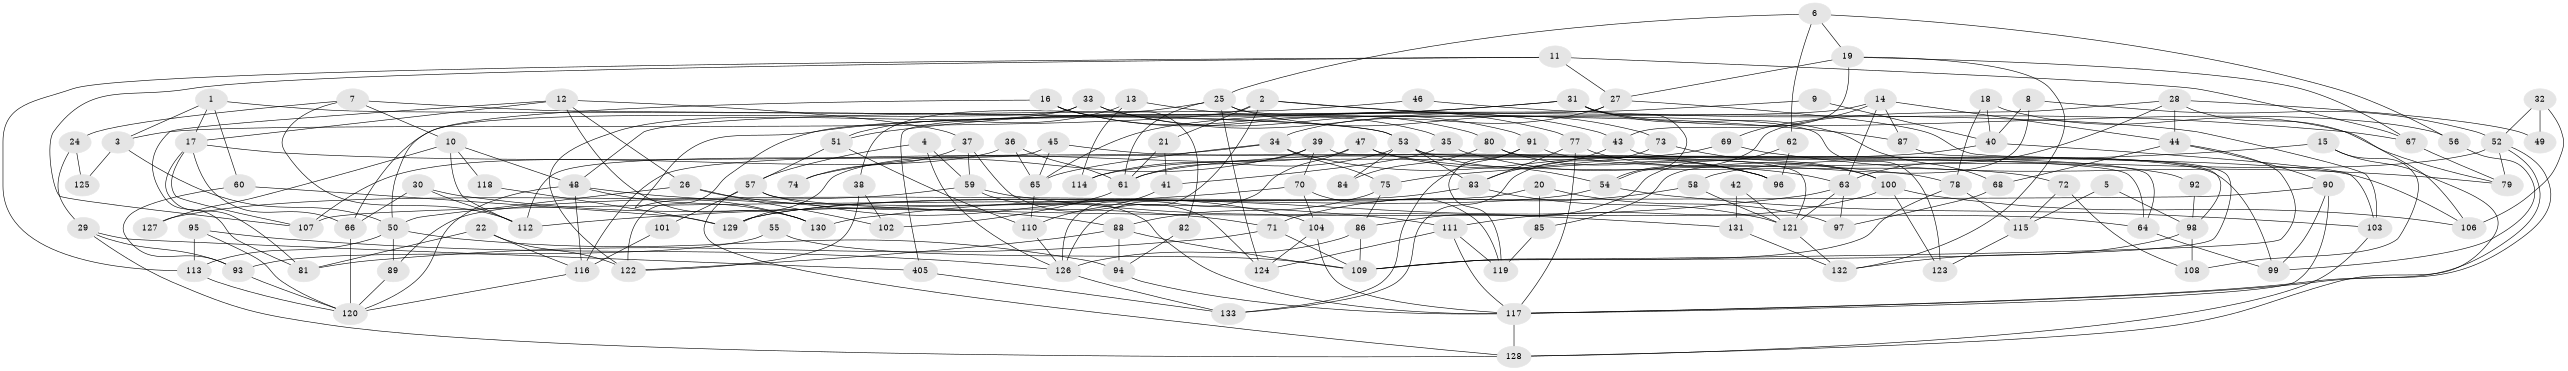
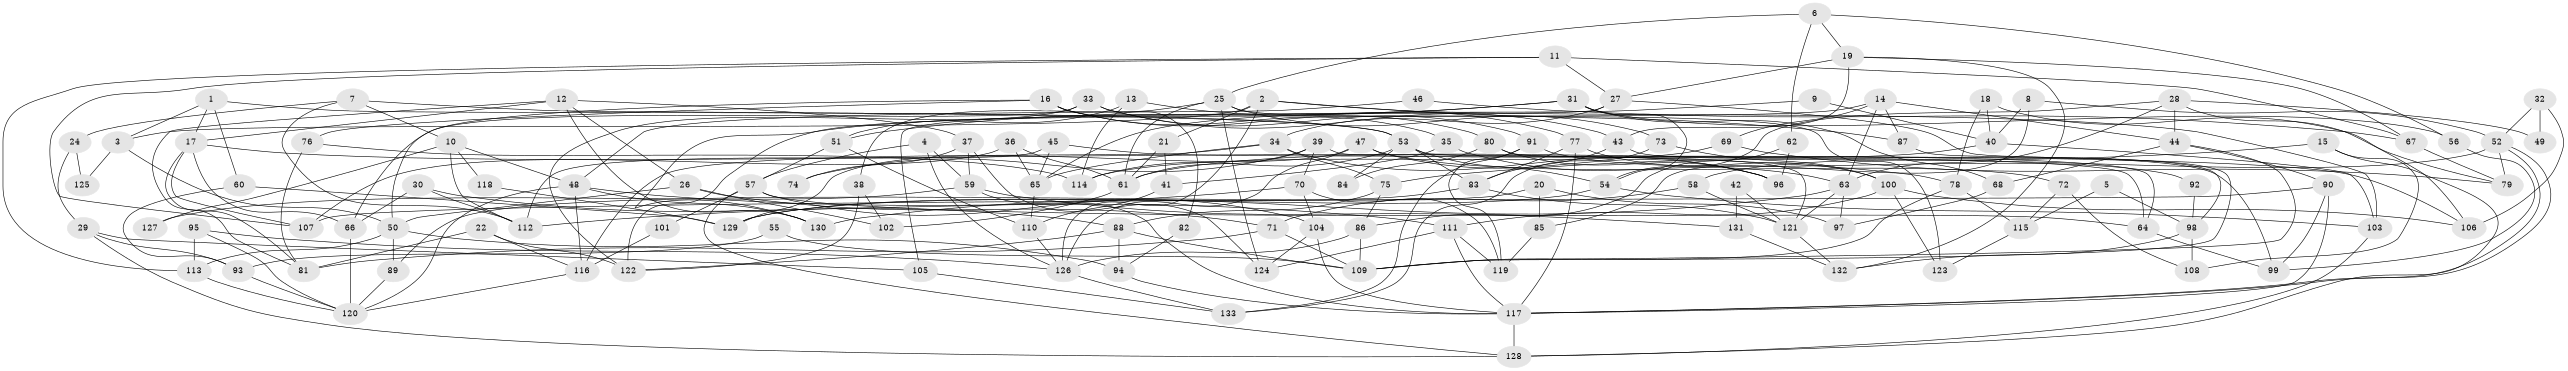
node "76": added
node "405": label "405" -> "105"
